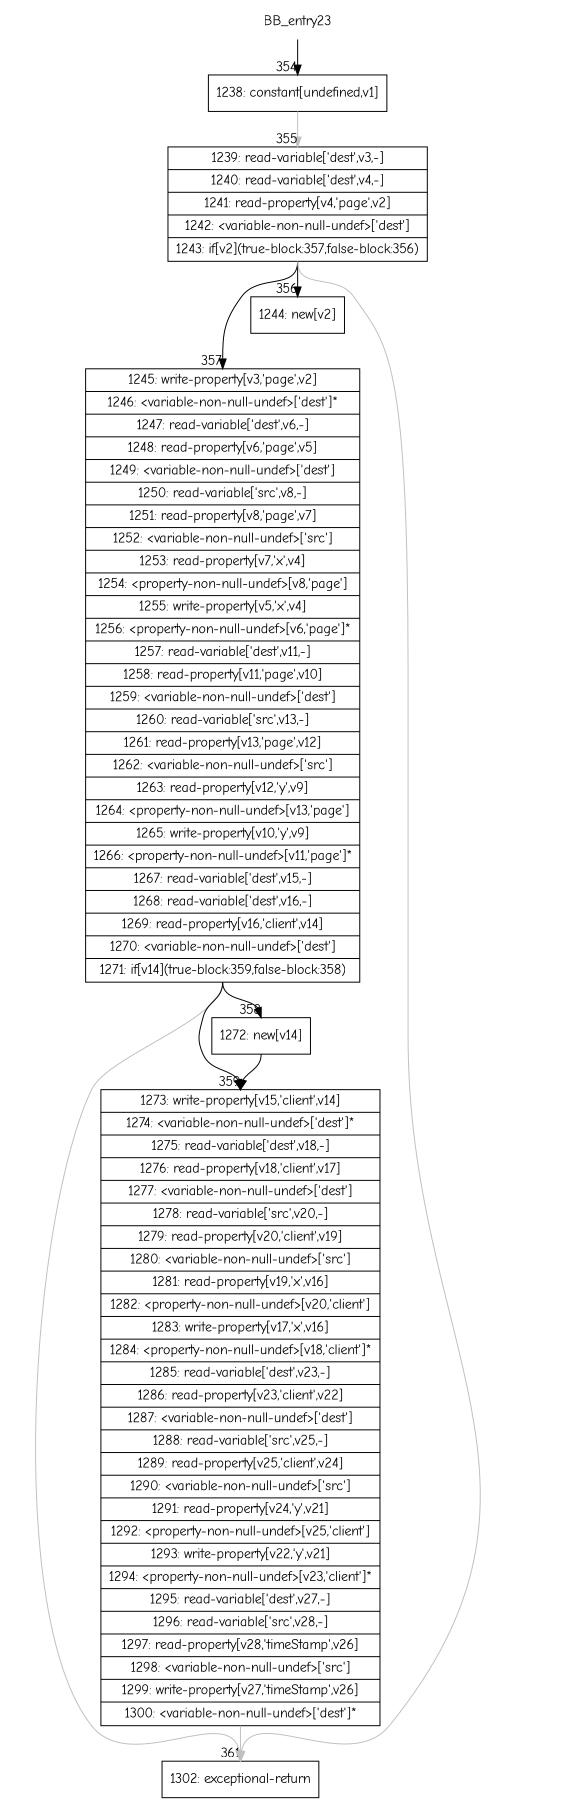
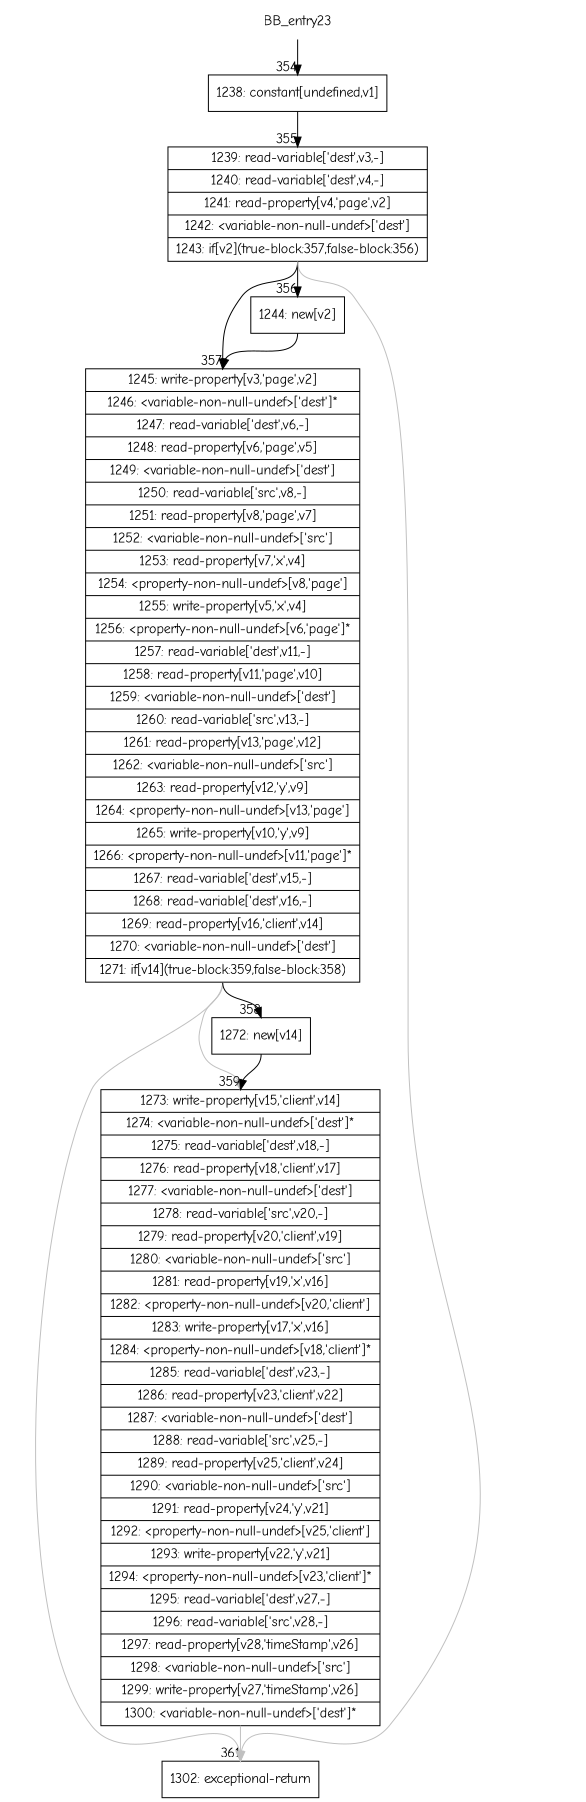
edge "1238: constant[undefined,v1]" -> "1239: read-variable['dest',v3,-]": color gray -> black
edge "1244: new[v2]" -> "1245: write-property[v3,'page',v2]": added
edge "1245: write-property[v3,'page',v2]" -> "1273: write-property[v15,'client',v14]": color black -> gray
